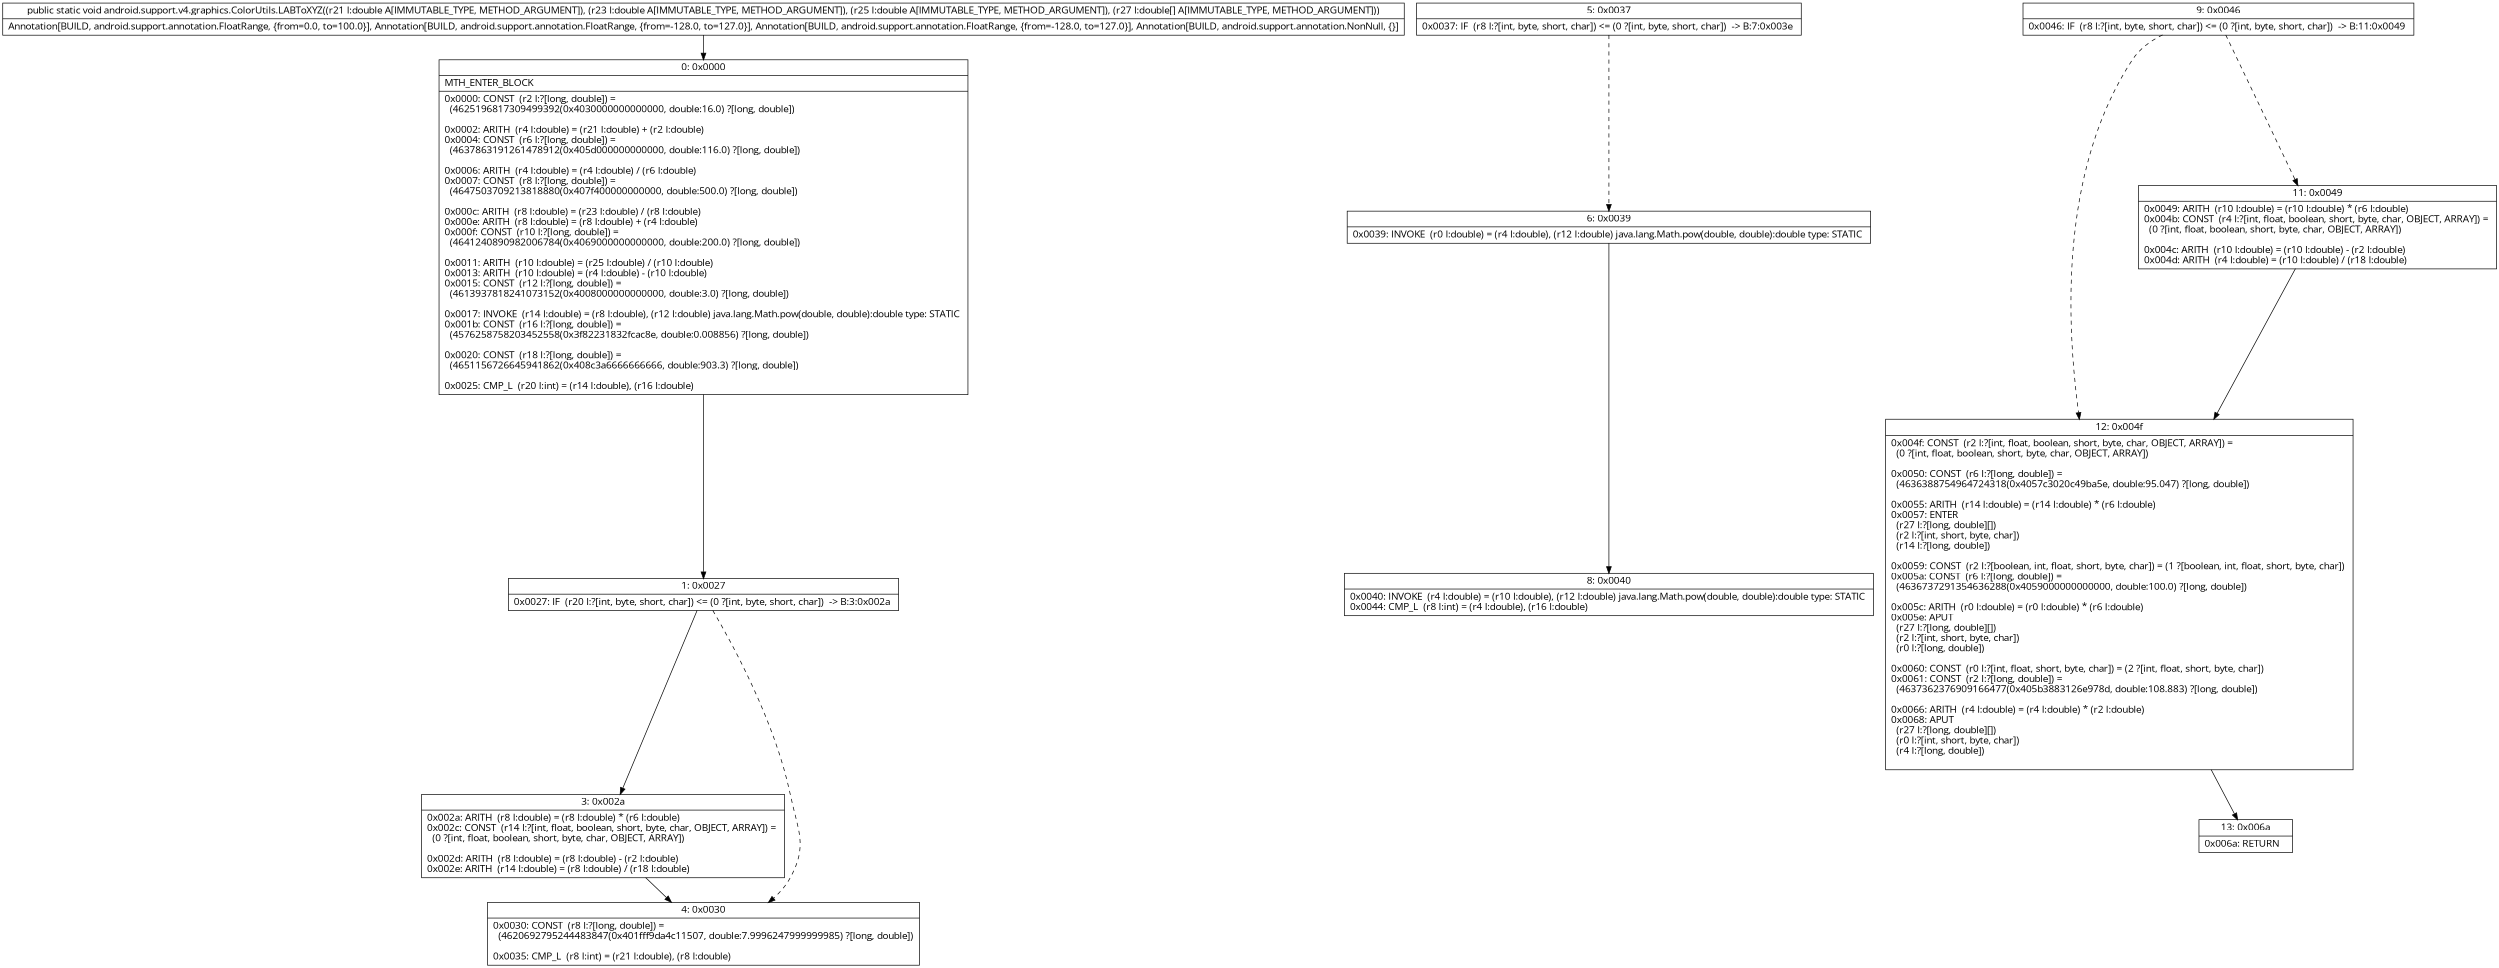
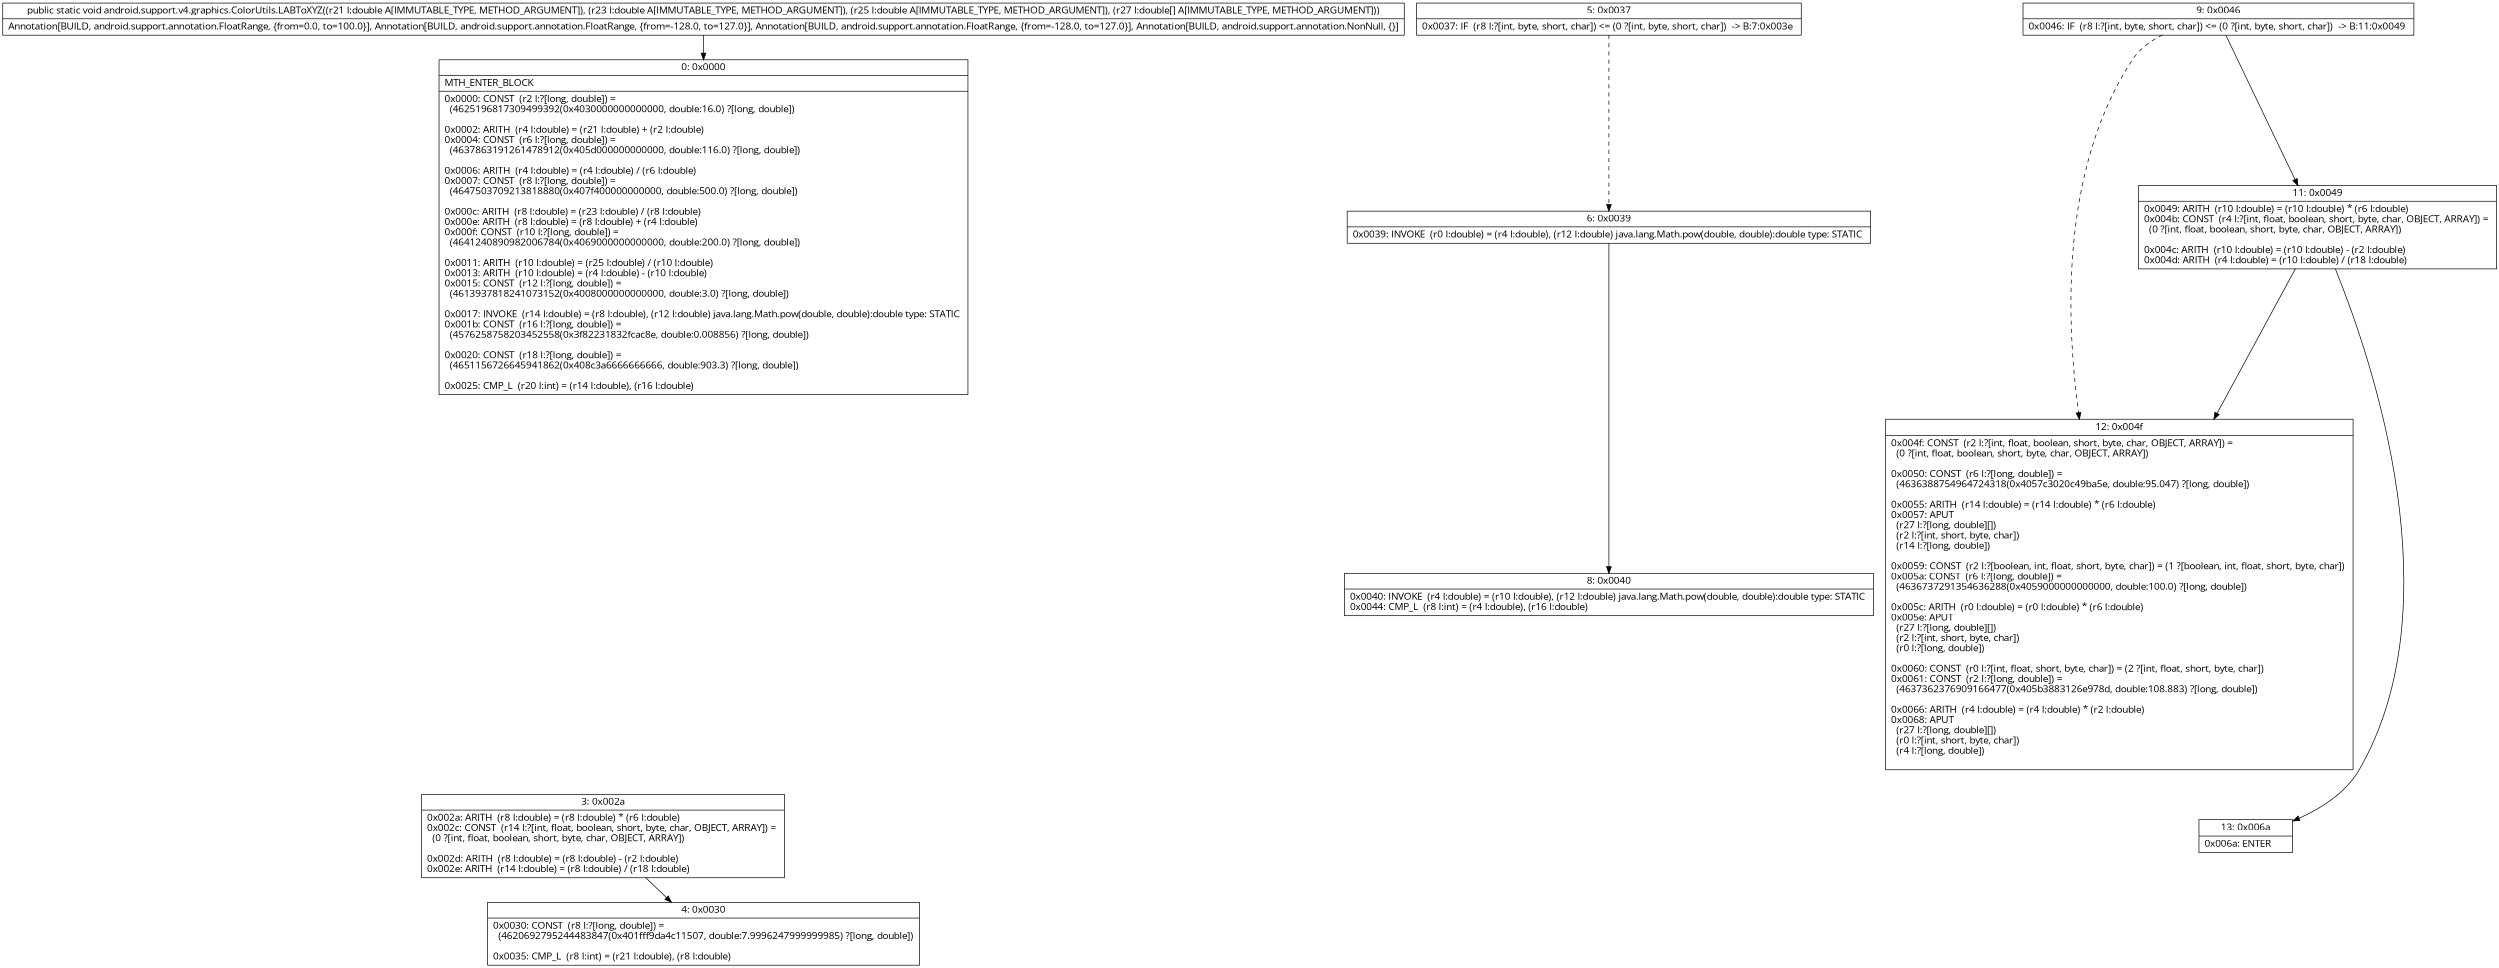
edge "9: 0x0046" -> "11: 0x0049": style dashed -> solid
node "12: 0x004f": text "0x0057: ENTER" -> "0x0057: APUT"
node "1: 0x0027": removed
edge "12: 0x004f" -> "13: 0x006a": now "11: 0x0049" -> "13: 0x006a"
node "13: 0x006a": text "0x006a: RETURN" -> "0x006a: ENTER"
